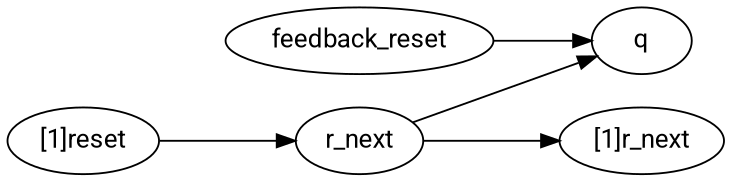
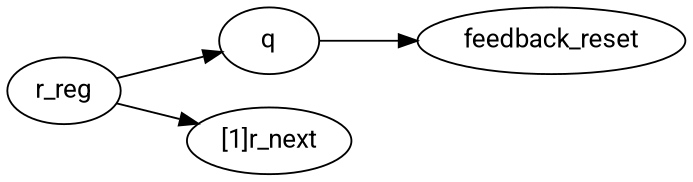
edge "feedback_reset" -> "q": reversed
node "[1]reset": removed
node "r_next": label "r_next" -> "r_reg"
